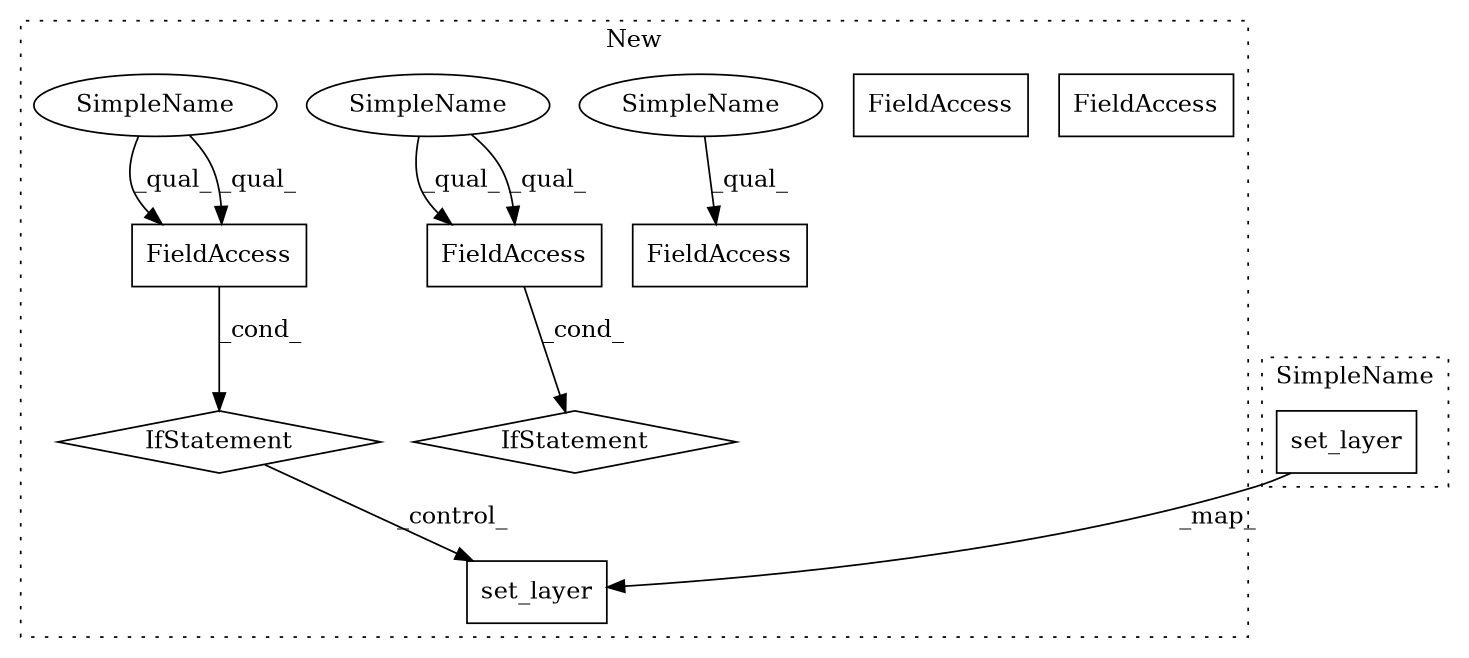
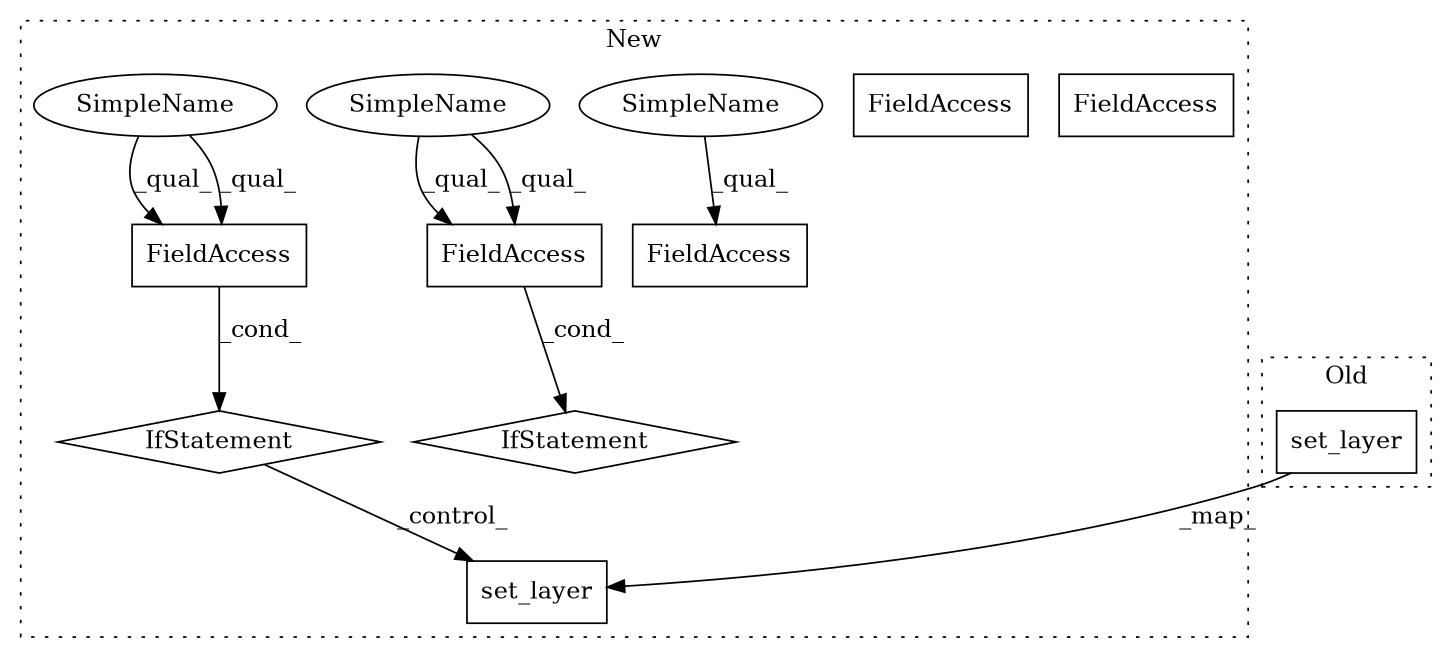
cluster "SimpleName": label "SimpleName" -> "Old"
